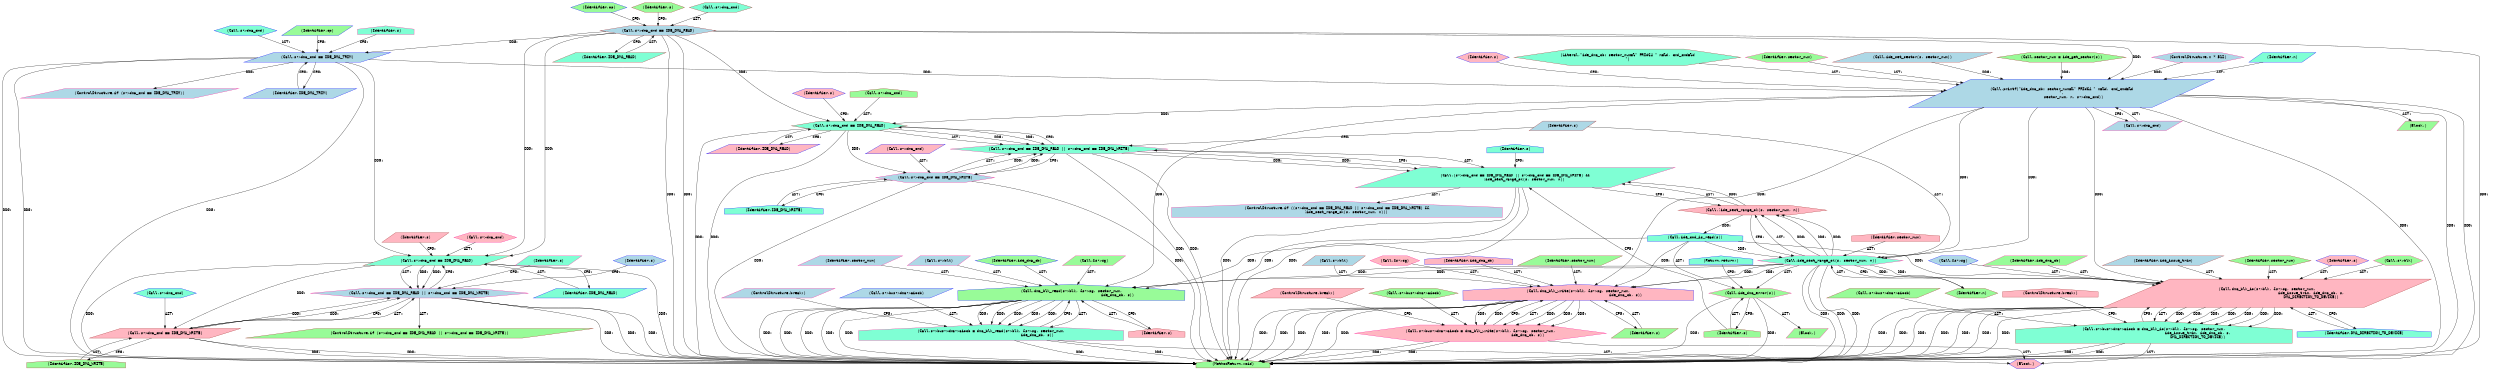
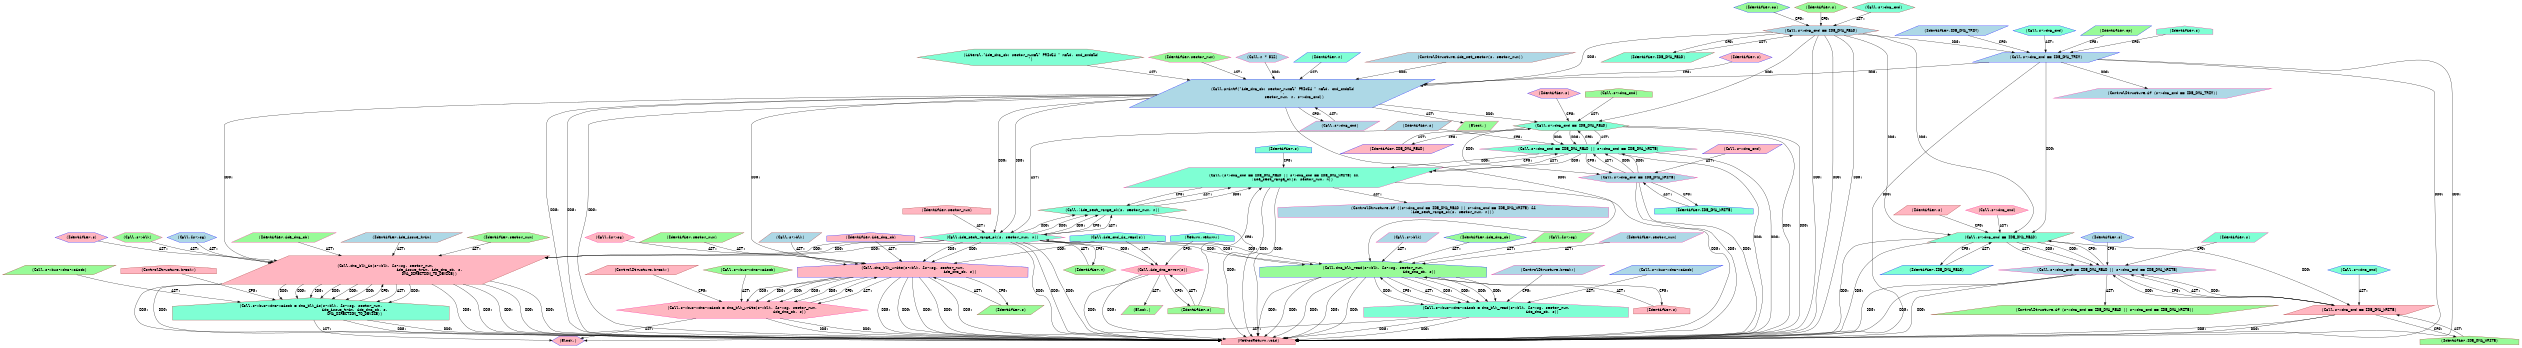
node "(Call,ide_set_sector(s, sector_num))": label "(Call,ide_set_sector(s, sector_num))" -> "(ControlStructure,ide_set_sector(s, sector_num))"
node "(Call,sector_num = ide_get_sector(s))": removed
node "(ControlStructure,n * 512)": label "(ControlStructure,n * 512)" -> "(Call,n * 512)"
edge "(Call,s->dma_cmd == IDE_DMA_TRIM)" -> "(Identifier,IDE_DMA_TRIM)": removed, label "CFG:"
node "(Call,!ide_sect_range_ok(s, sector_num, n))": fillcolor lightpink -> aquamarine
edge "(Call,!ide_sect_range_ok(s, sector_num, n))" -> "(Call,ide_cmd_is_read(s))": now "(Call,!ide_sect_range_ok(s, sector_num, n))" -> "(MethodReturn,void)"
edge "(Call,ide_cmd_is_read(s))" -> "(Call,ide_sect_range_ok(s, sector_num, n))": removed, label "DDG:"
edge "(Call,ide_sect_range_ok(s, sector_num, n))" -> "(Call,ide_dma_error(s))": label "AST: " -> "DDG: "
node "(Call,ide_dma_error(s))": fillcolor palegreen -> lightpink
node "(Identifier,DMA_DIRECTION_TO_DEVICE)": removed
node "(MethodReturn,void)": fillcolor palegreen -> lightpink
